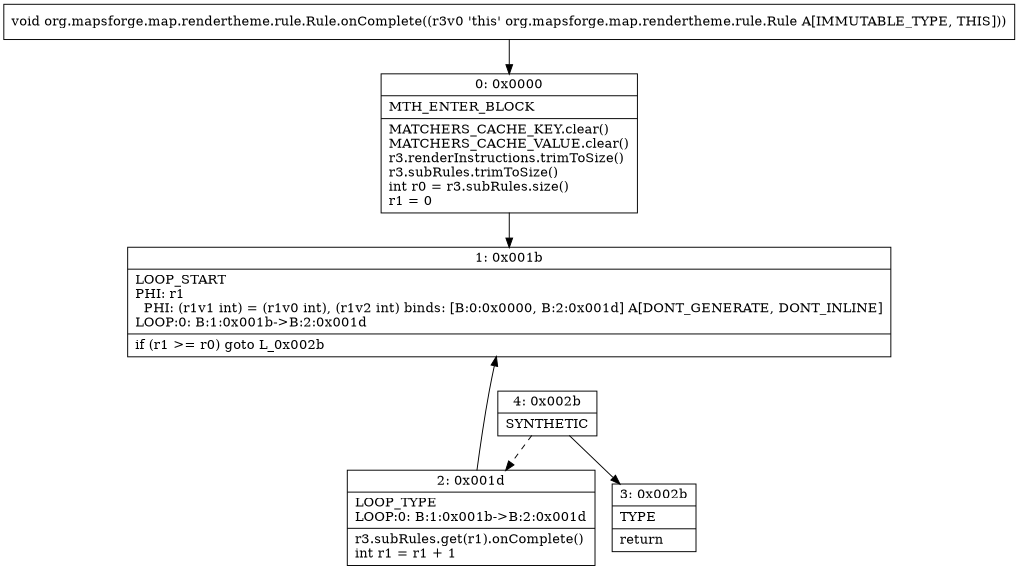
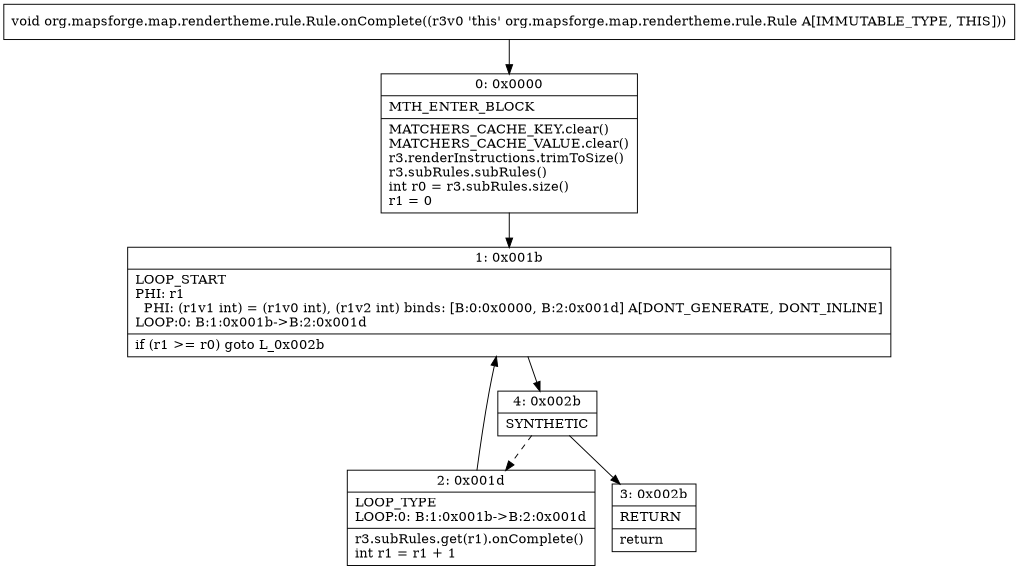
node "0: 0x0000": text "r3.subRules.trimToSize()" -> "r3.subRules.subRules()"
edge "1: 0x001b" -> "4: 0x002b": added
node "3: 0x002b": text "TYPE" -> "RETURN"
